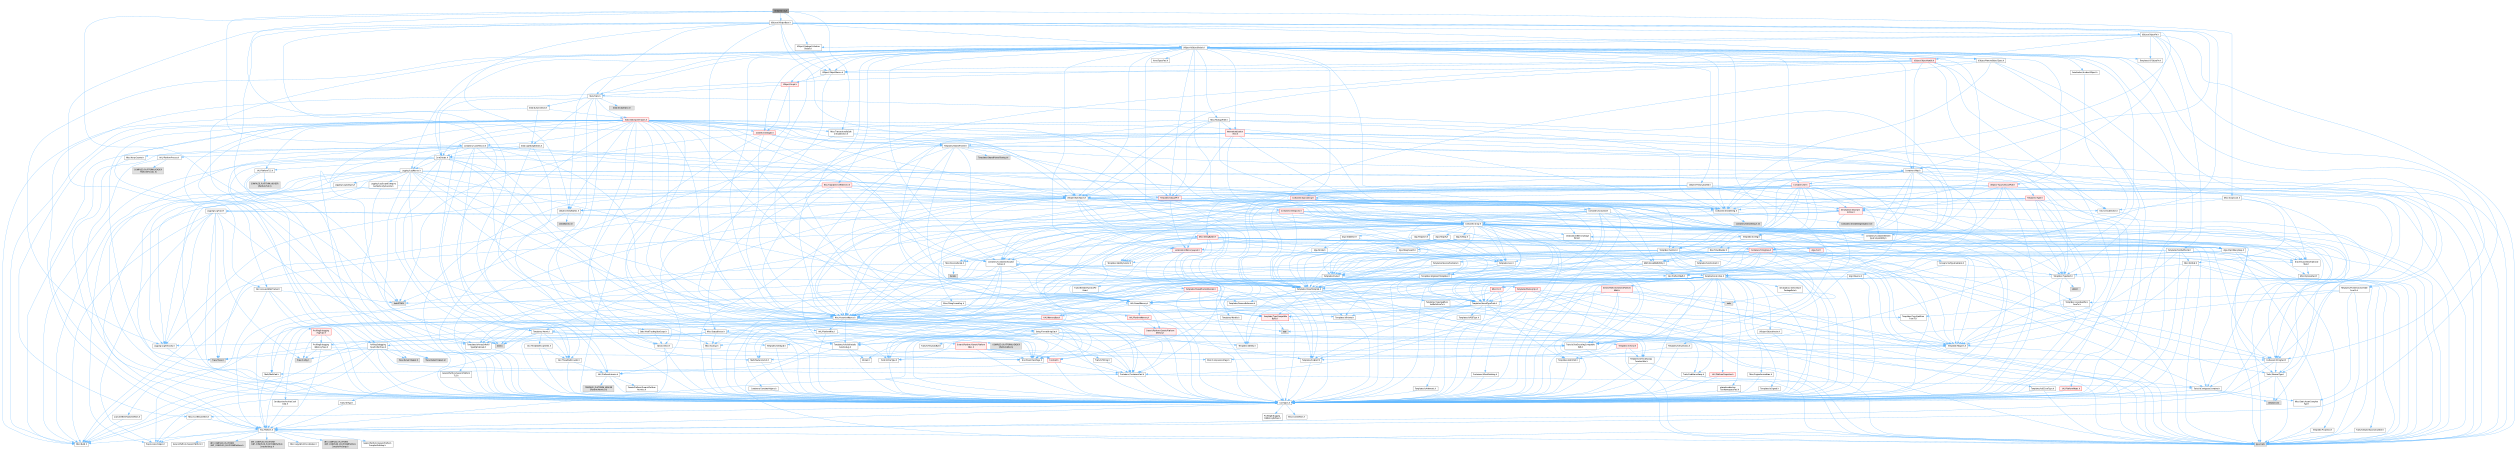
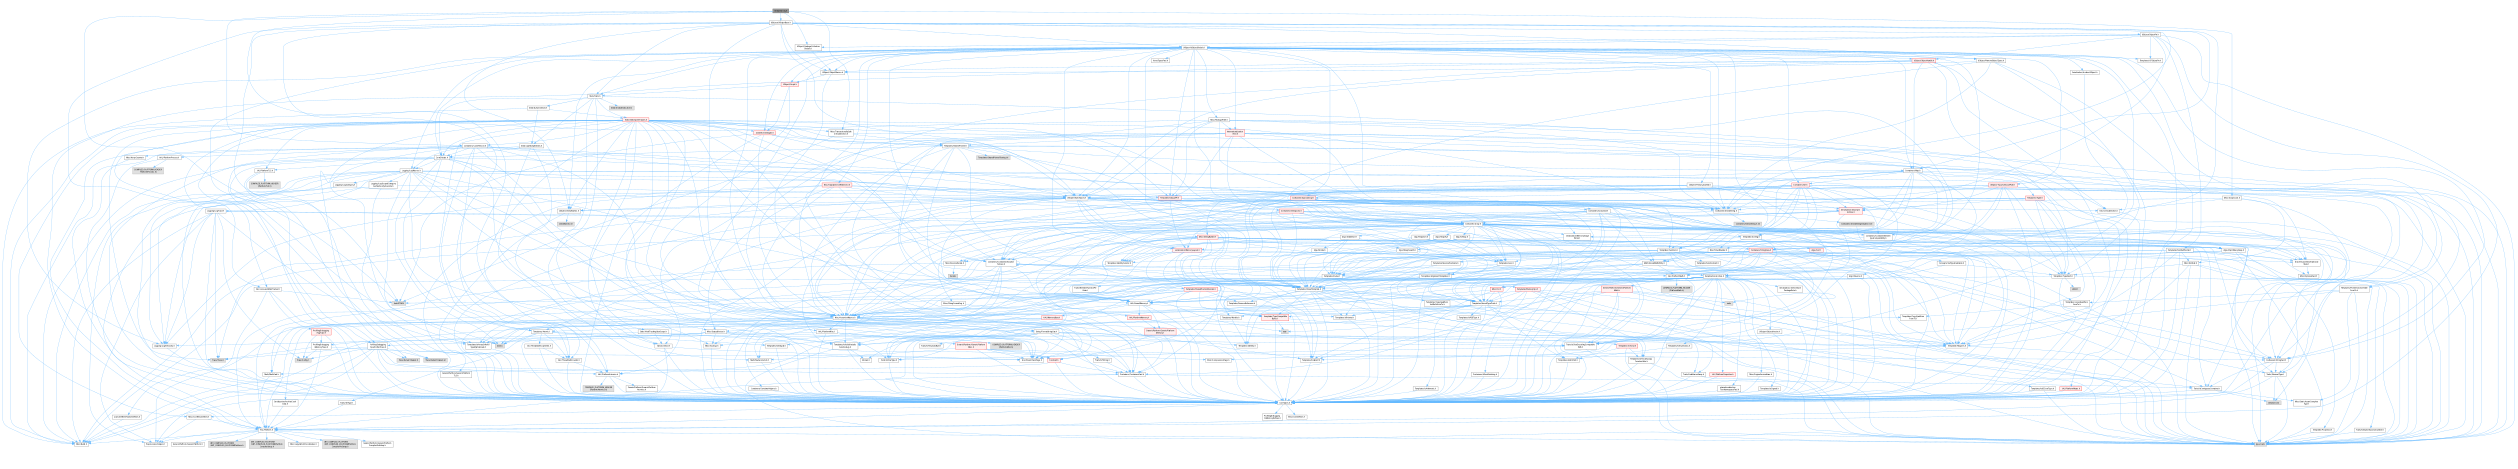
node "Stats/GlobalStats.inl": label "Stats/GlobalStats.inl" -> "Stats/GlobalStats.atomic"
edge "Serialization/Structured Archive.h" -> "Containers/StringFwd.h": now "Misc/PackagePath.h" -> "Containers/StringFwd.h"
node "COMPILED_PLATFORM_HEADER (PlatformMath.h)": added
edge "Templates/SharedPointerInternals.h" -> "HAL/MemoryBase.h": now "Templates/SharedPointerInternals.h" -> "HAL/UnrealMemory.h"
edge "Templates/TypeHash.h" -> "Templates/Requires.h": now "Containers/UnrealStringIncludes.h.inl" -> "Templates/Requires.h"
edge "Misc/StringFormatArg.h" -> "Misc/AssertionMacros.h": now "Misc/StringBuilder.h" -> "Misc/AssertionMacros.h"
edge "Templates/UnrealTypeTraits.h" -> "Templates/TypeCompatible Bytes.h": now "Templates/UnrealTypeTraits.h" -> "Templates/Models.h"
edge "ProfilingDebugging /CpuProfilerTrace.h" -> "HAL/PlatformAtomics.h": added
